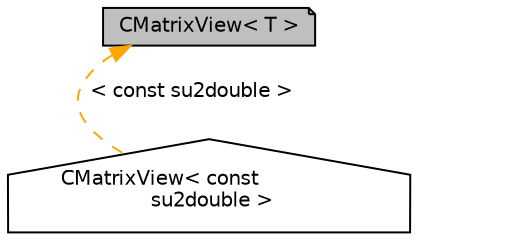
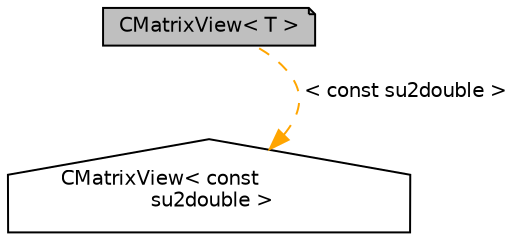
edge "CMatrixView< const su2double >" -> "CMatrixView< T >": reversed
